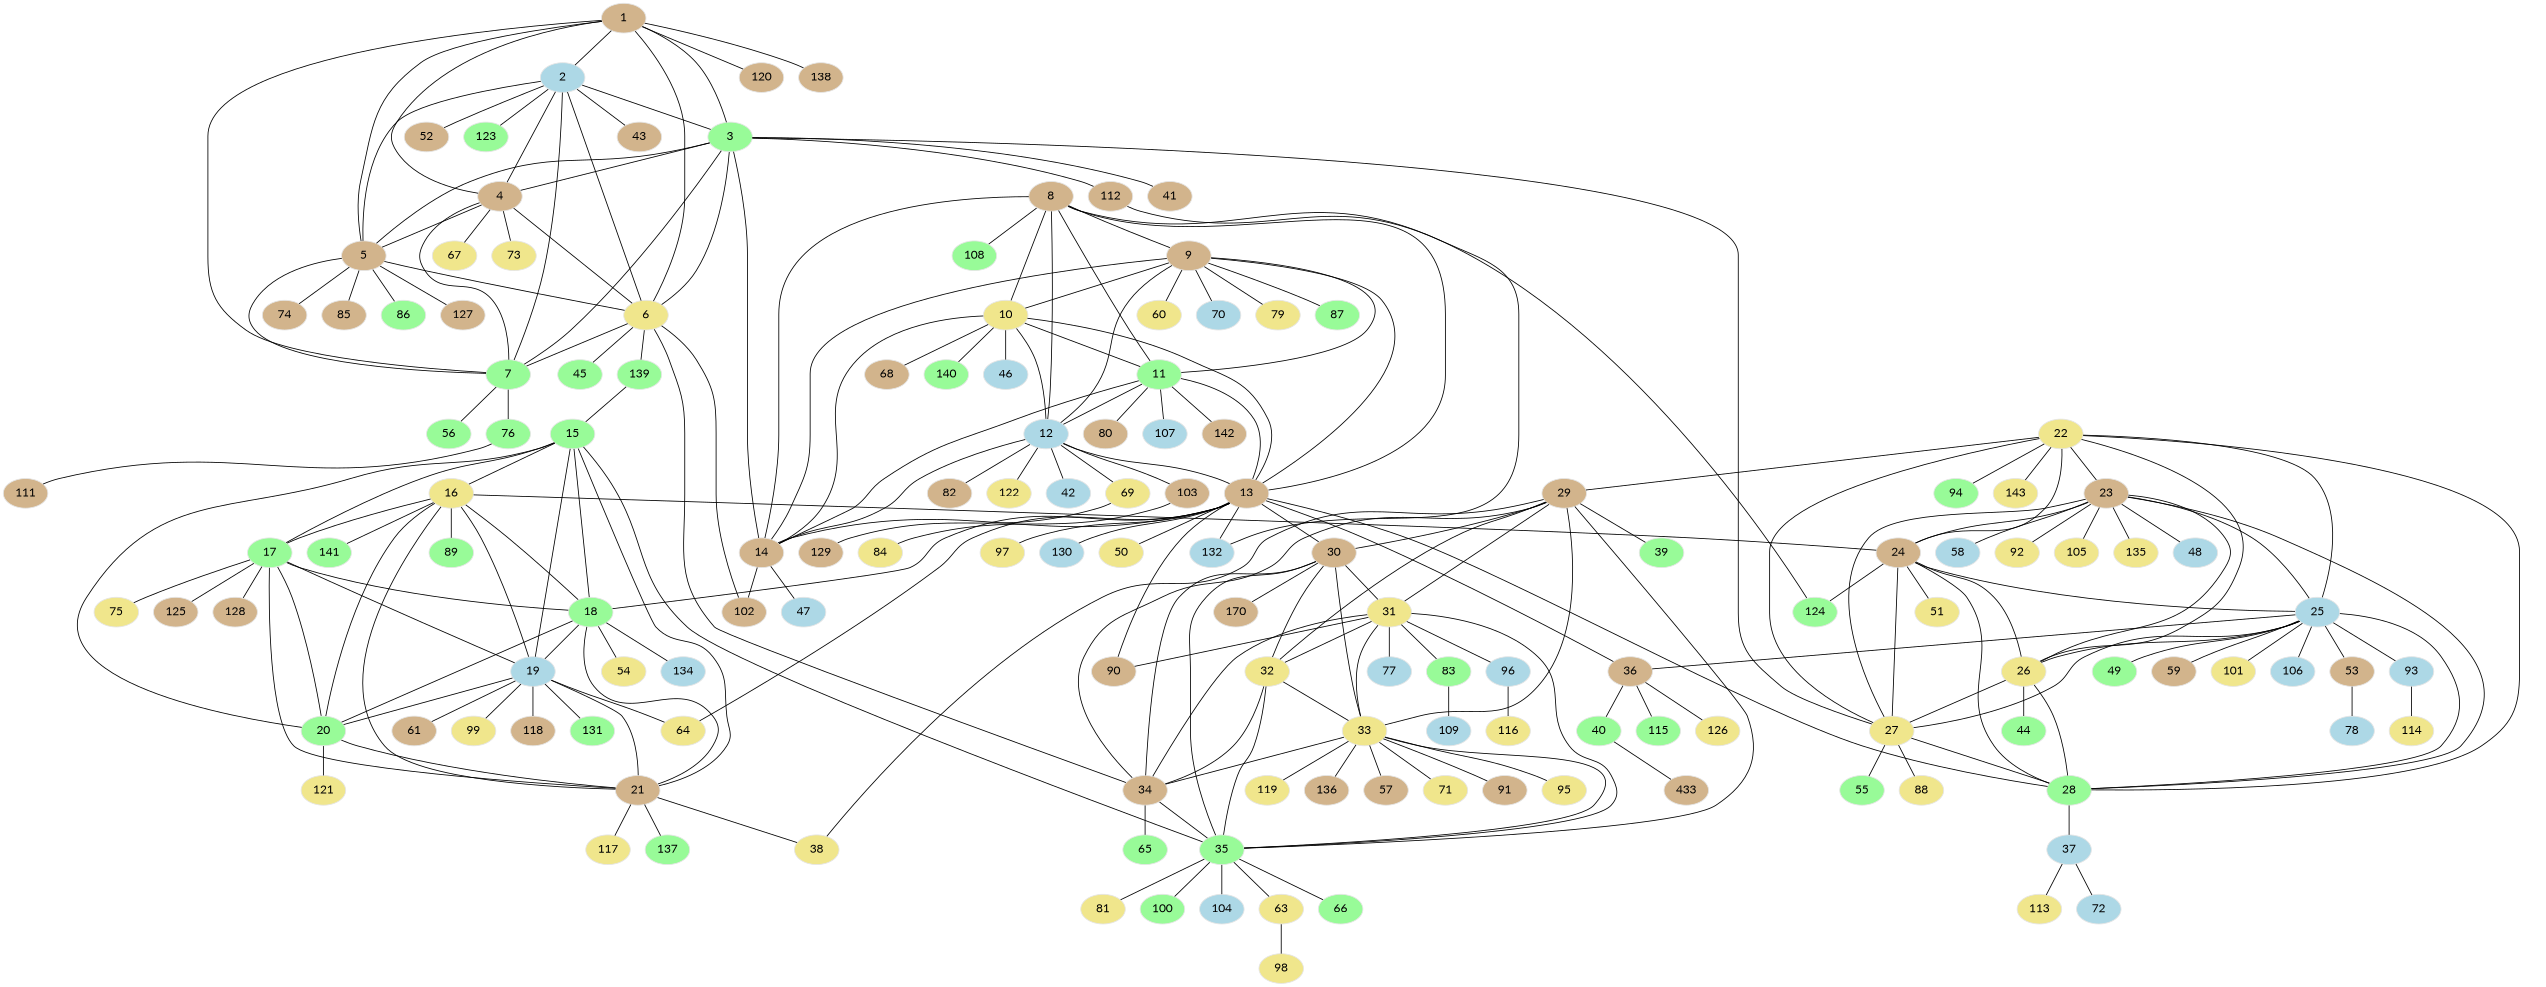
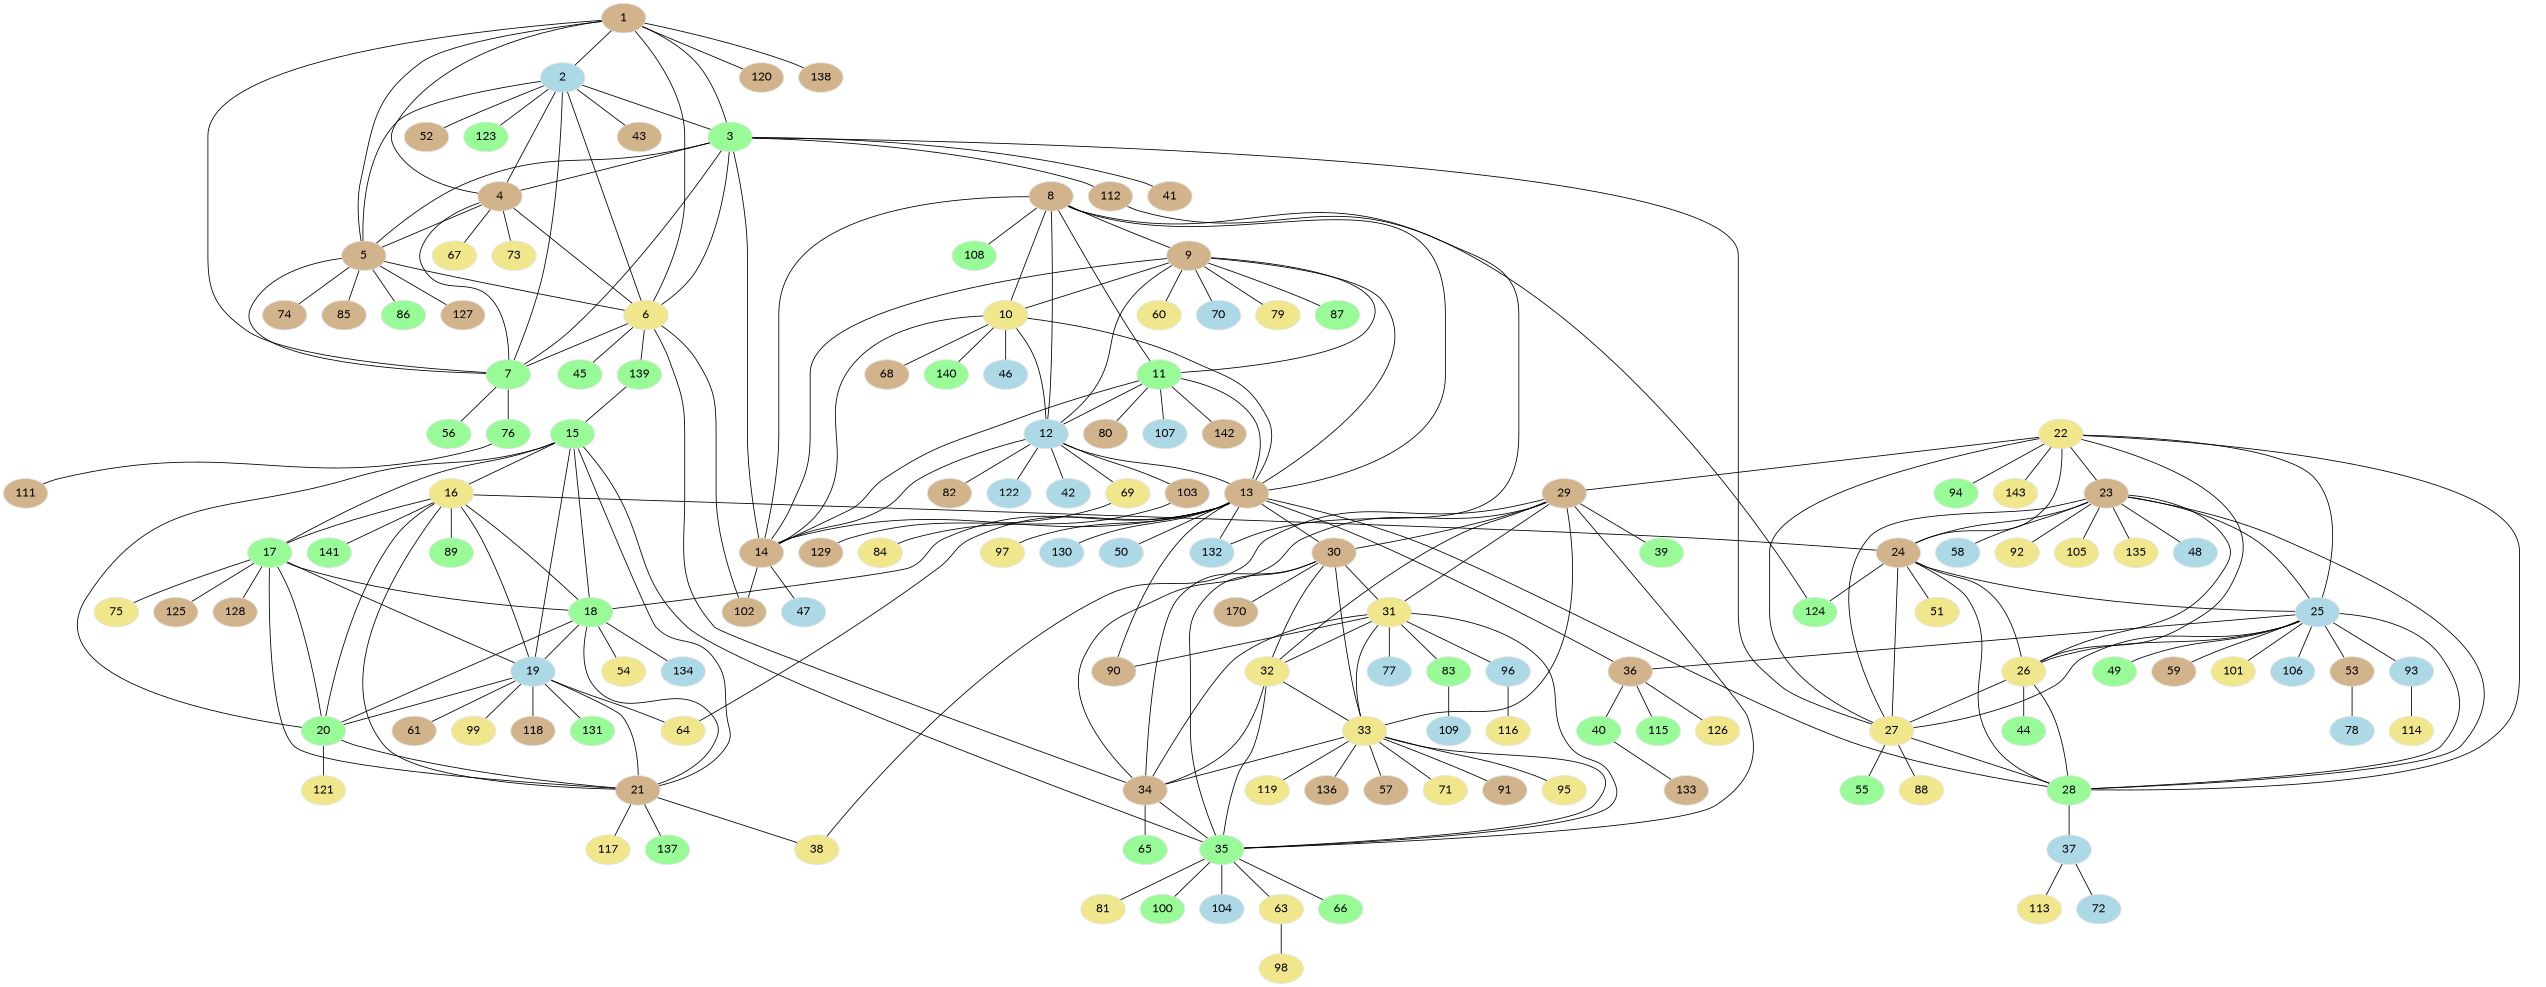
edge "10" -- "11": removed
node "122": fillcolor khaki -> lightblue
node "50": fillcolor khaki -> lightblue
node "433": label "433" -> "133"
